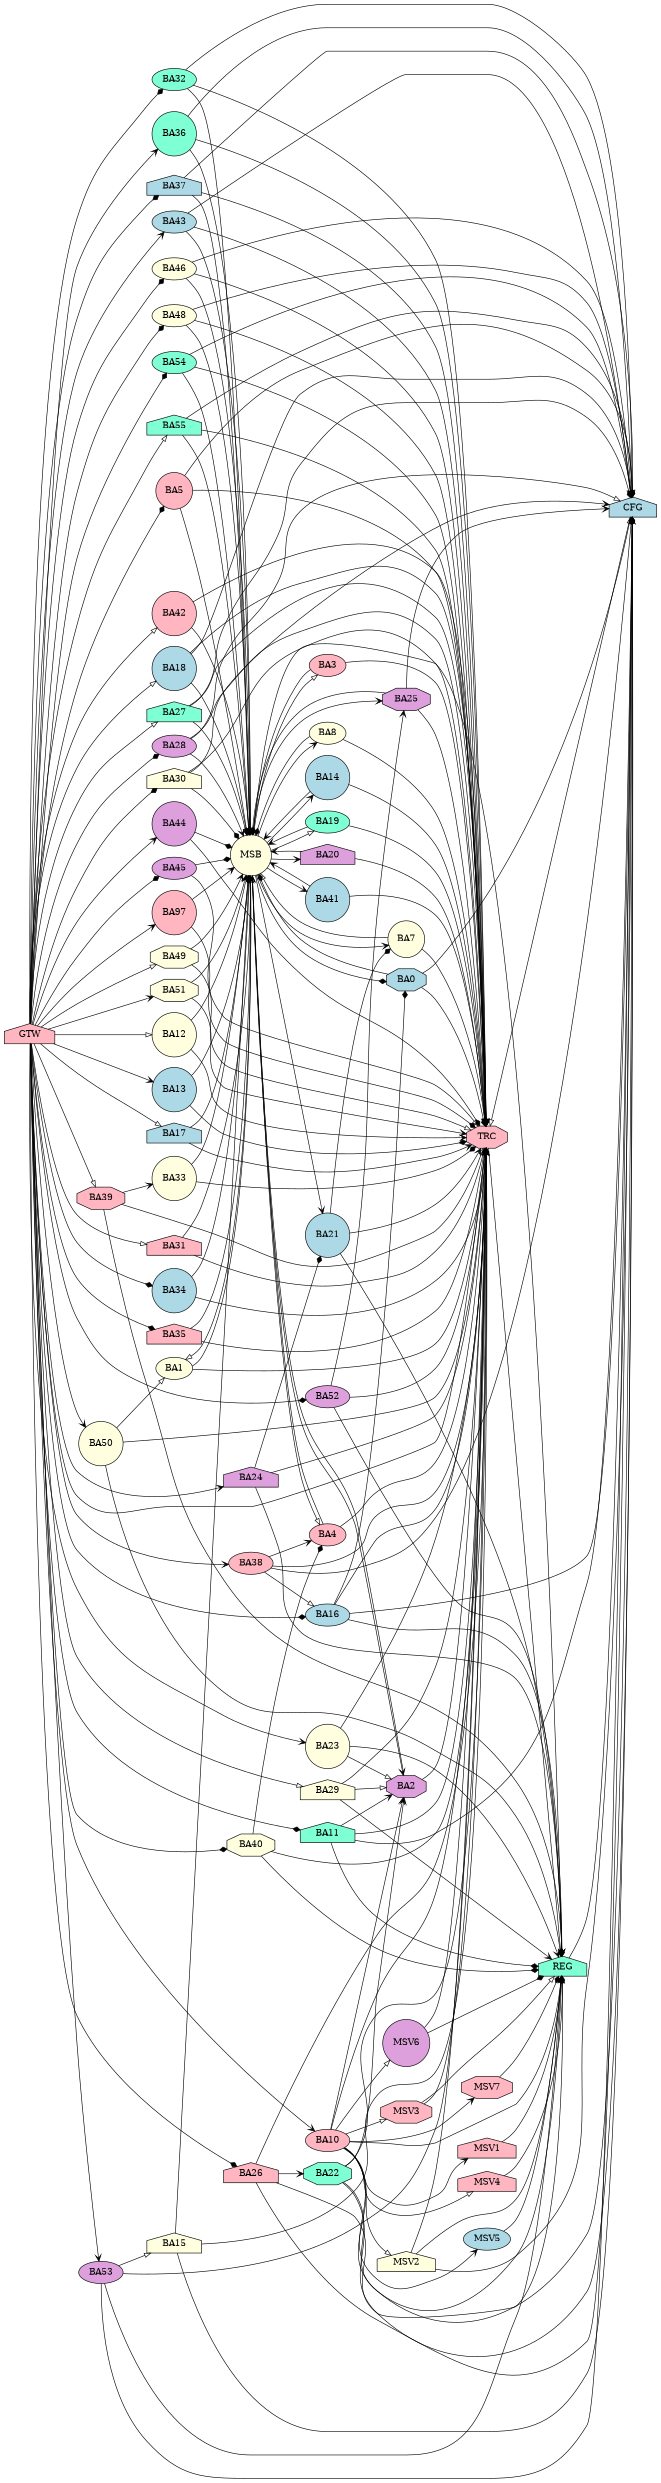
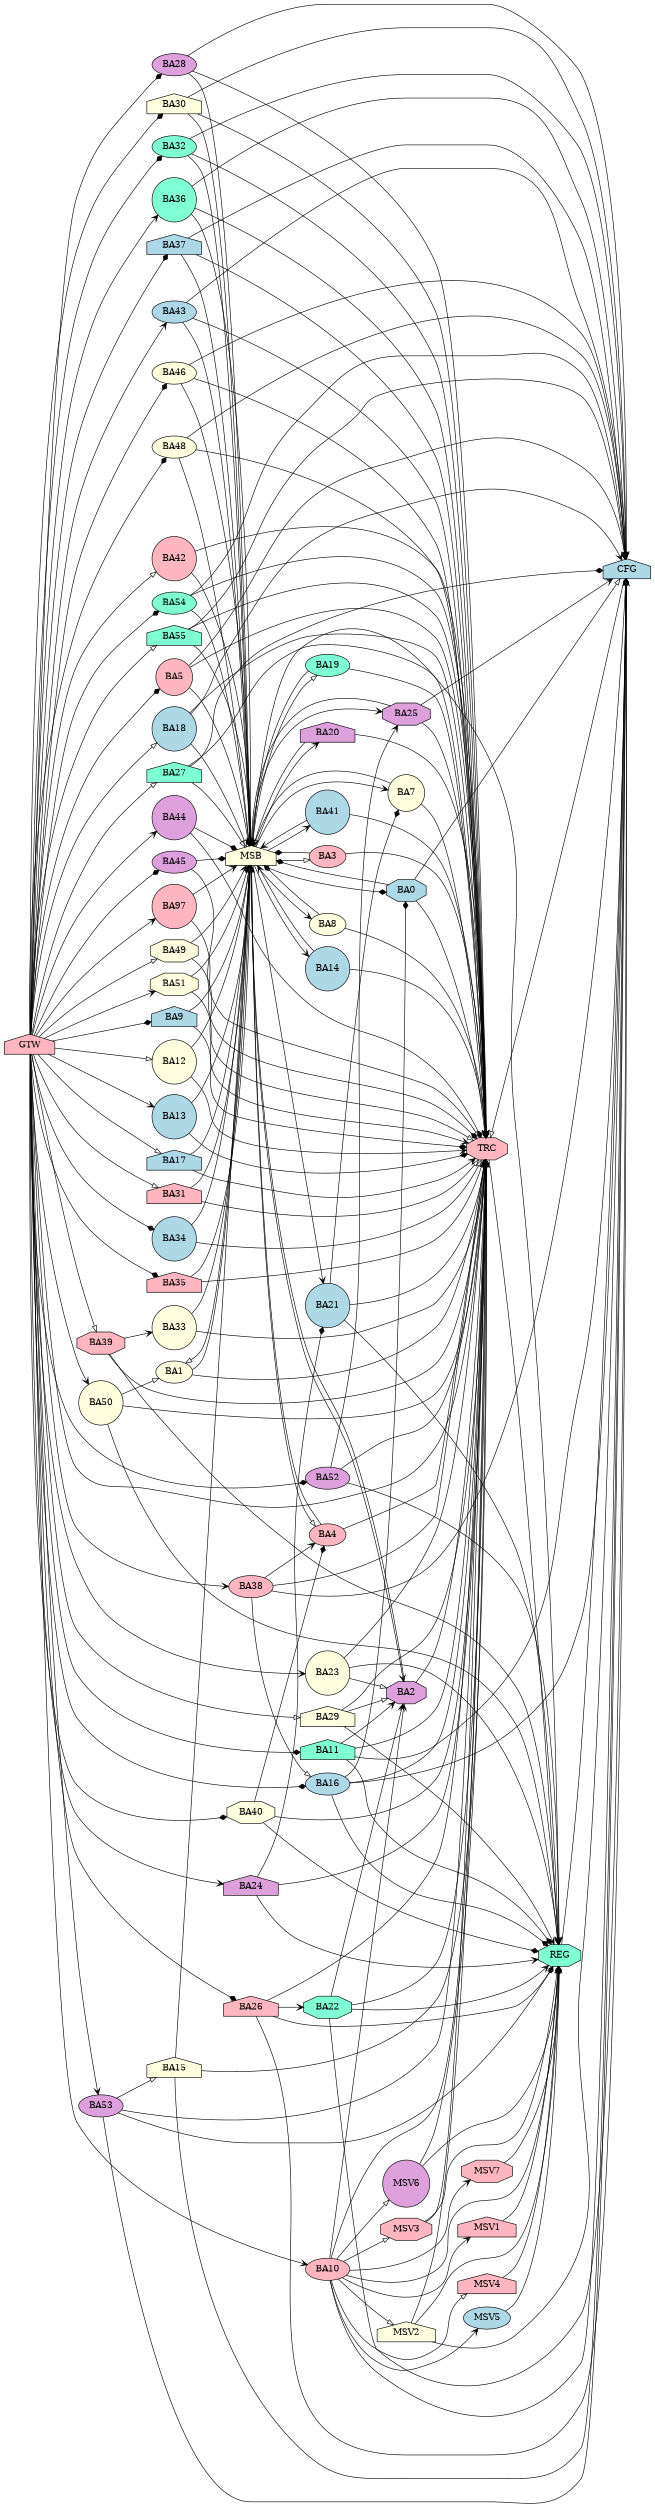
node "MSB": shape circle -> house
node "BA9": added
node "REG": shape house -> octagon
